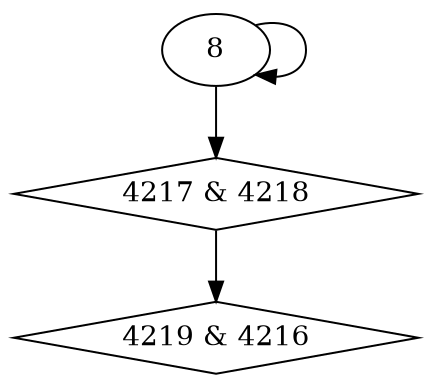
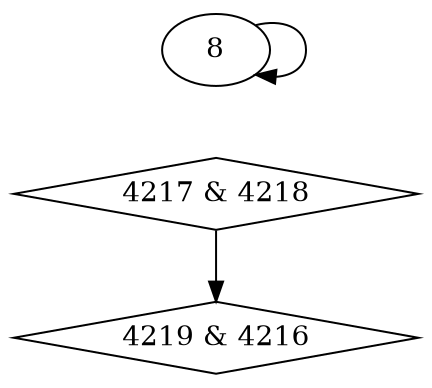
edge "8" -> "4217 & 4218": removed
